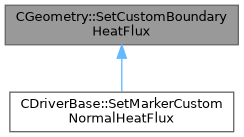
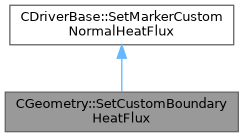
edge "CDriverBase::SetMarkerCustom NormalHeatFlux" -> "CGeometry::SetCustomBoundary HeatFlux": reversed
